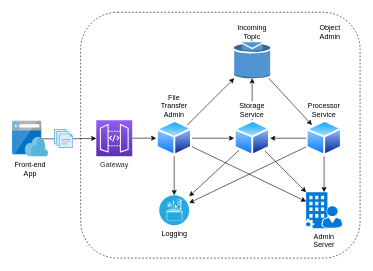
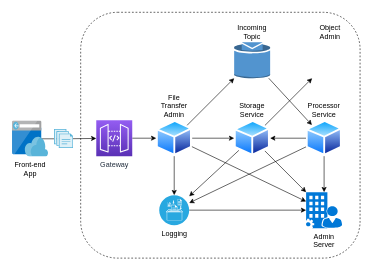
edge "Storage Service" -> "Incoming Topic": now "Storage Service" -> "Object Admin"
edge "Logging" -> "Admin Server": added
